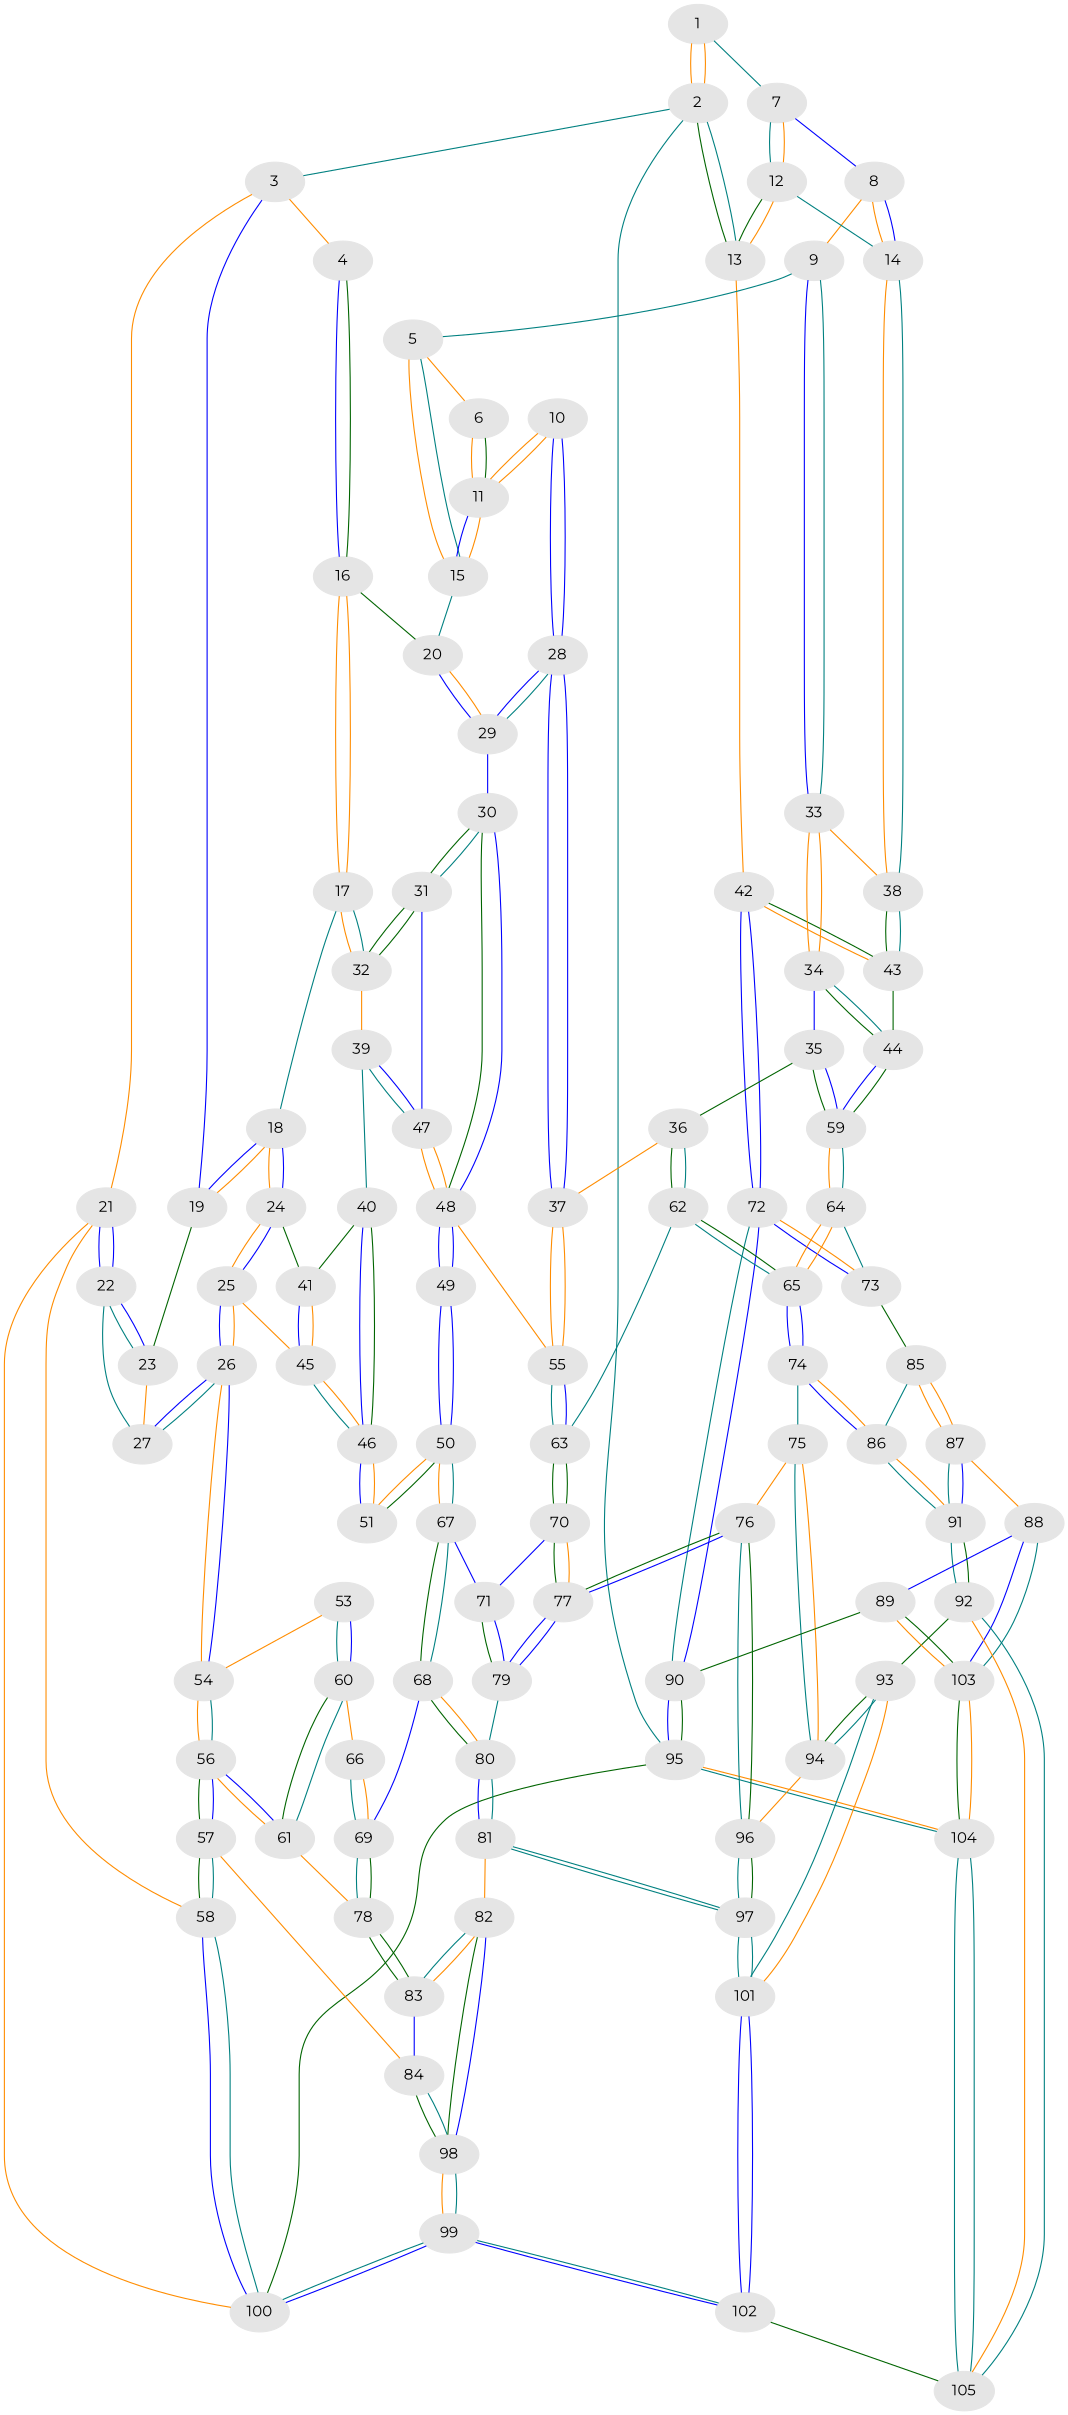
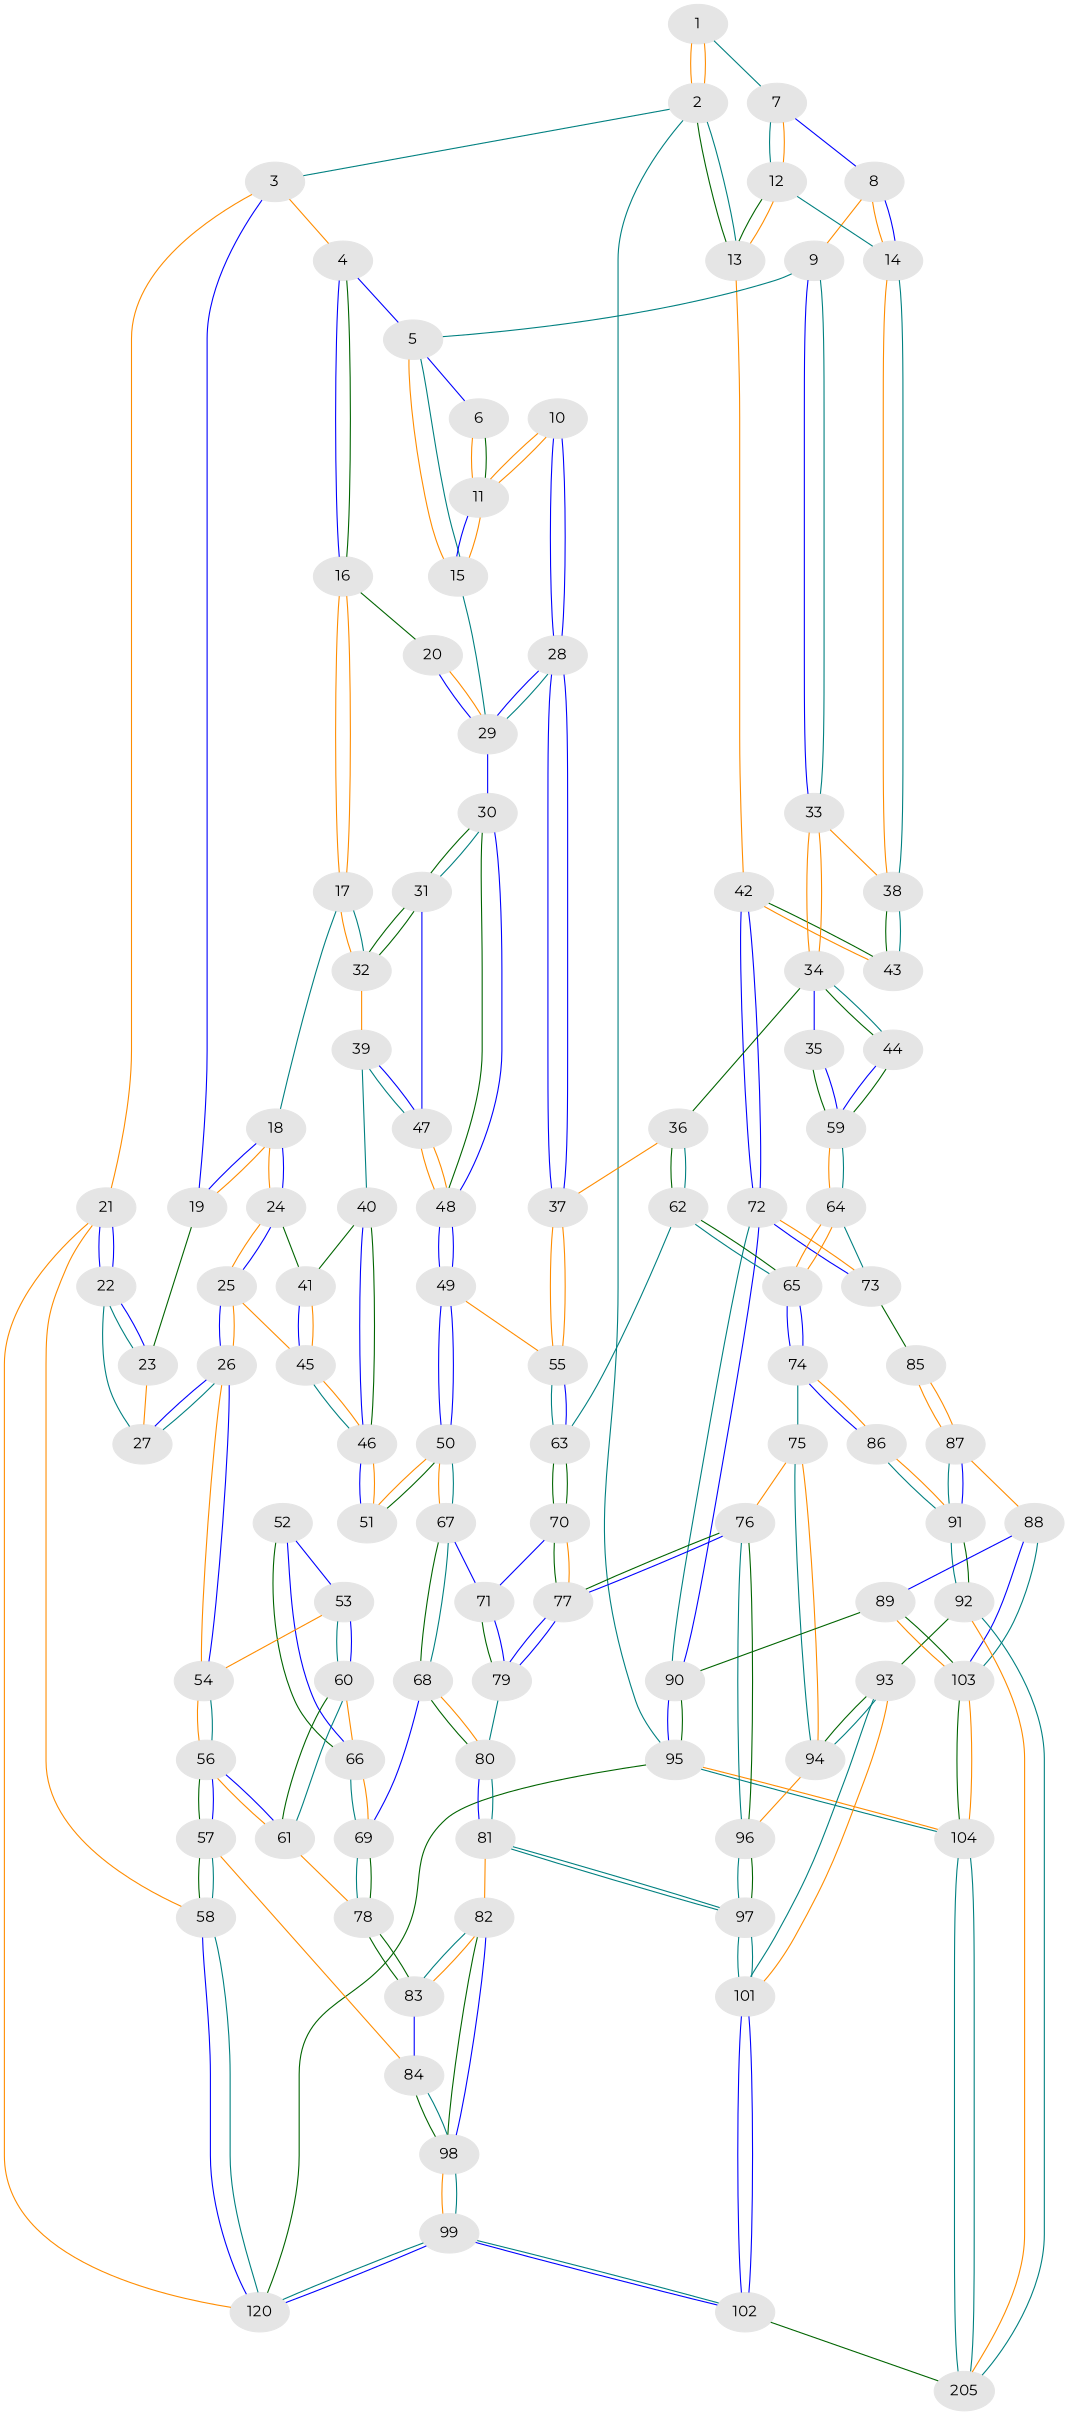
edge "4" -- "5": added
edge "5" -- "6": color darkorange -> blue
edge "15" -- "20": now "15" -- "29"
edge "43" -- "44": removed
edge "35" -- "36": now "34" -- "36"
edge "48" -- "55": now "49" -- "55"
edge "85" -- "86": removed
node "52": added
node "100": label "100" -> "120"
node "105": label "105" -> "205"
